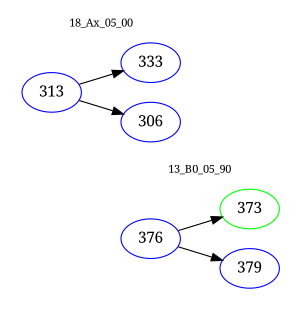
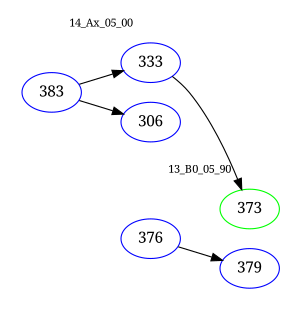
cluster "18_Ax_05_00": label "18_Ax_05_00" -> "14_Ax_05_00"
node "313": label "313" -> "383"
edge "376" -> "373": now "333" -> "373"
